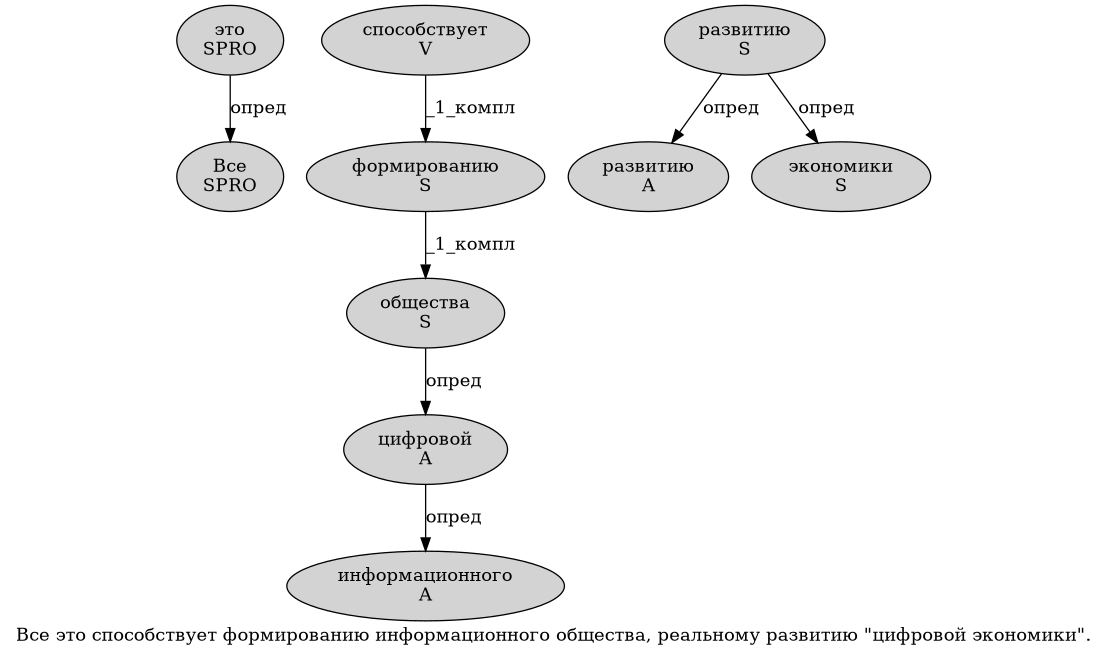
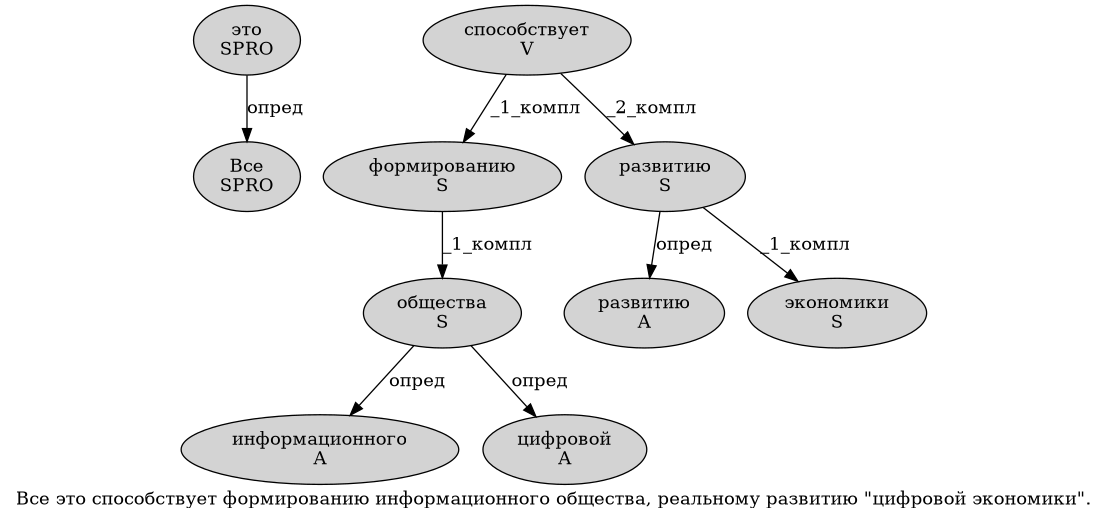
edge "способствует V" -> "развитию S": added, label "_2_компл"
edge "развитию S" -> "экономики S": label "опред" -> "_1_компл"
edge "цифровой A" -> "информационного A": now "общества S" -> "информационного A"
